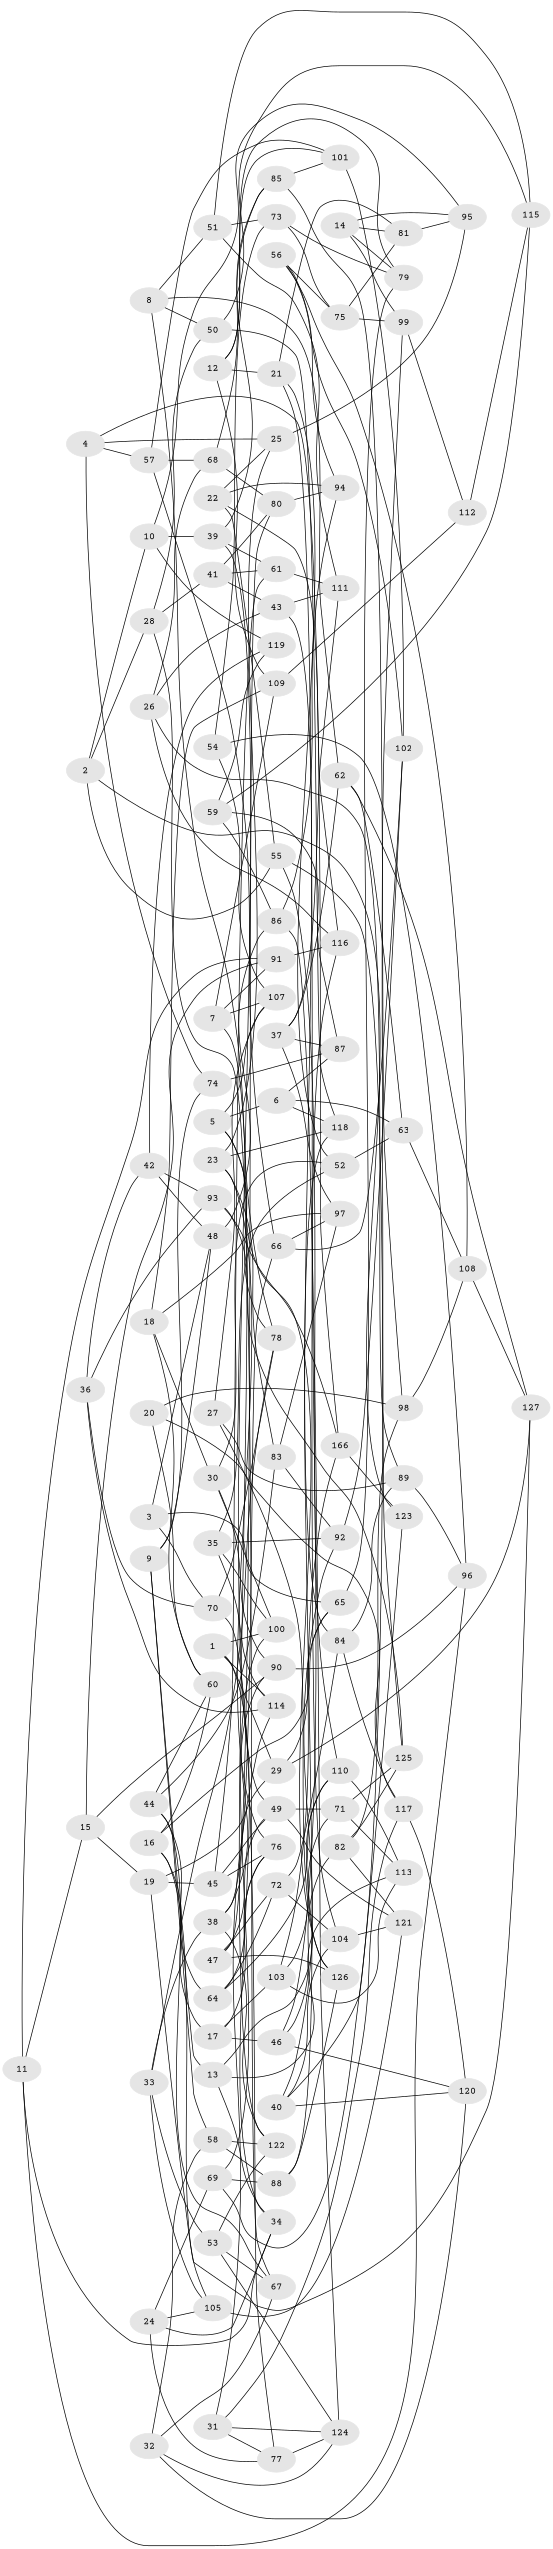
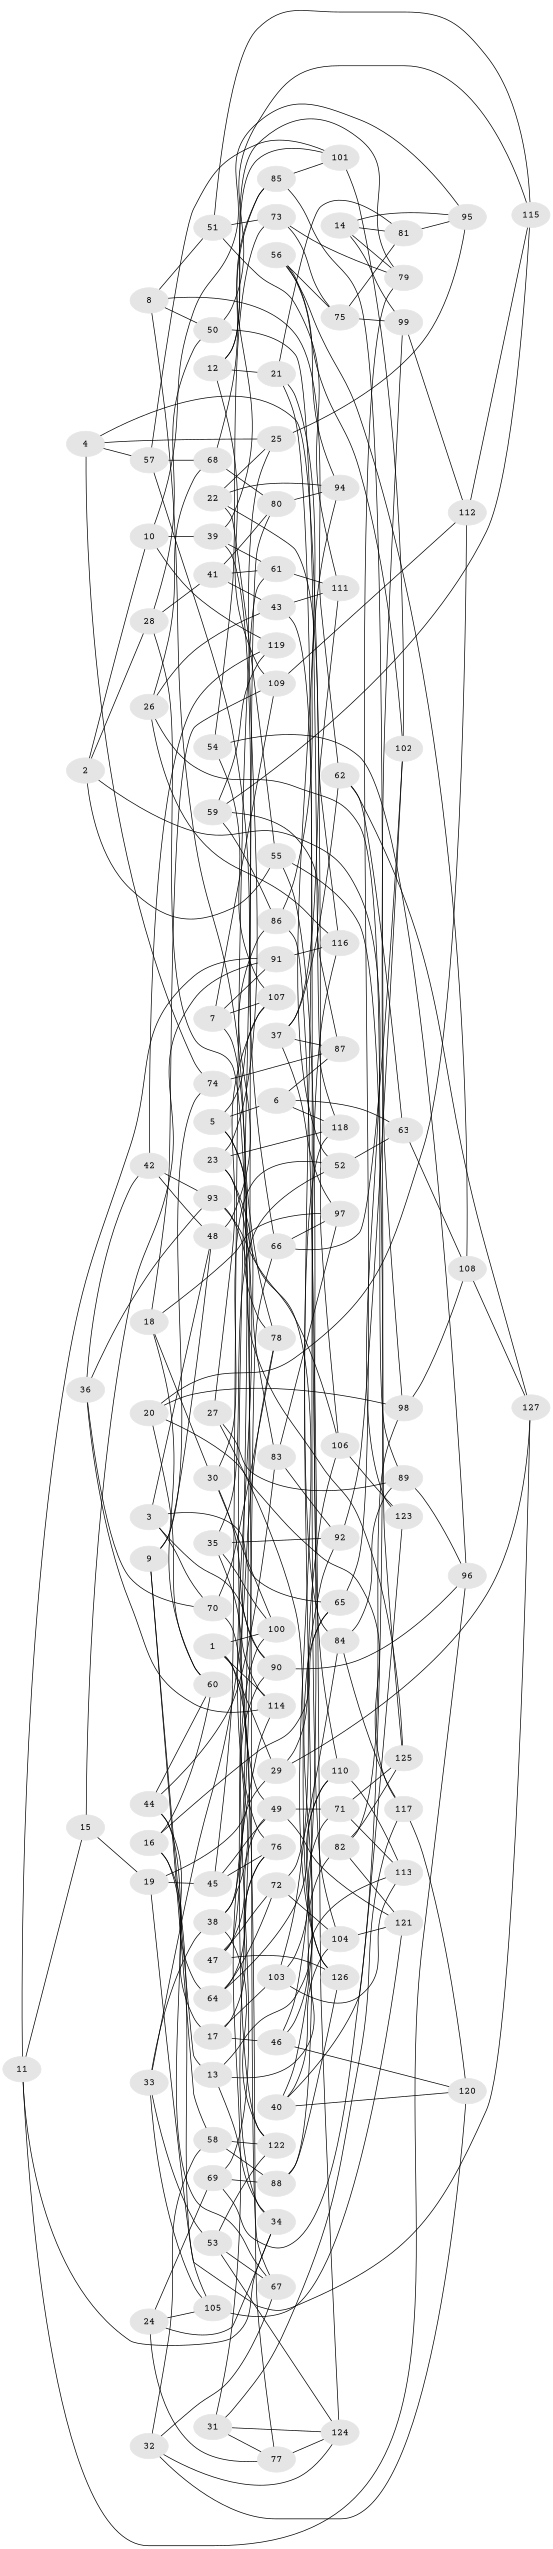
edge "112" -- "20": added
node "166": label "166" -> "106"
edge "90" -- "15": now "90" -- "3"
